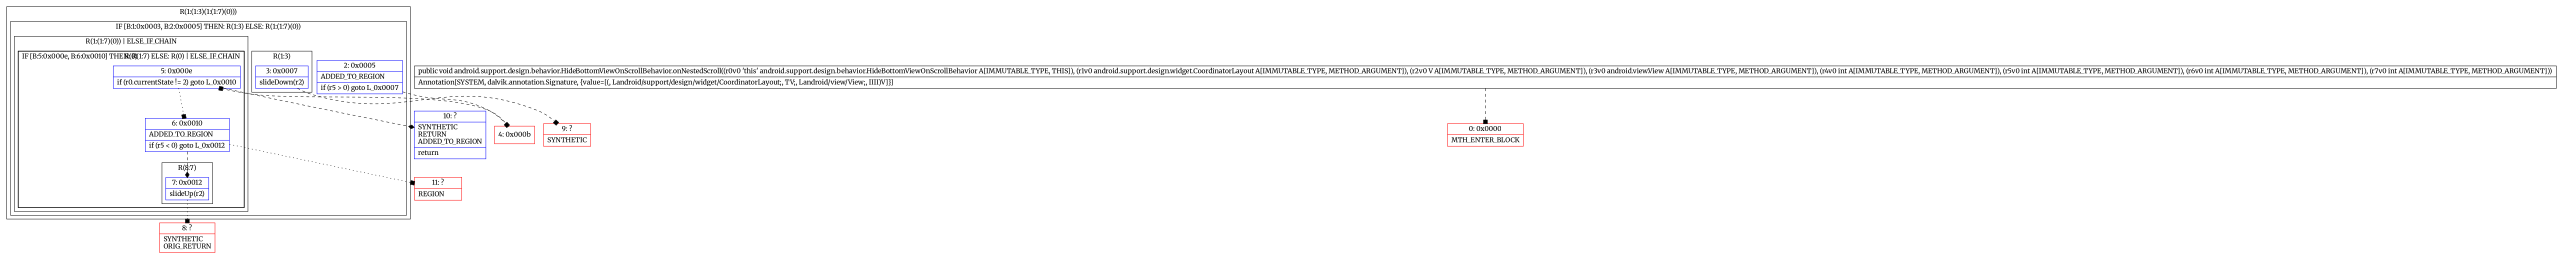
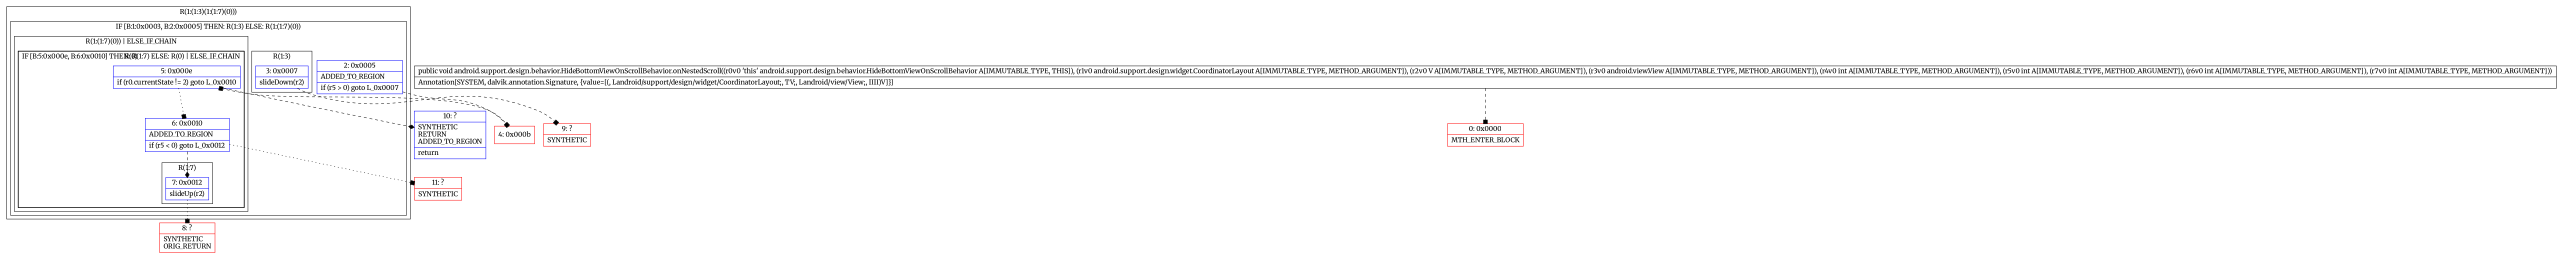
cluster "R(8:7)": label "R(8:7)" -> "R(1:7)"
node "11: ?": text "REGION" -> "SYNTHETIC"
